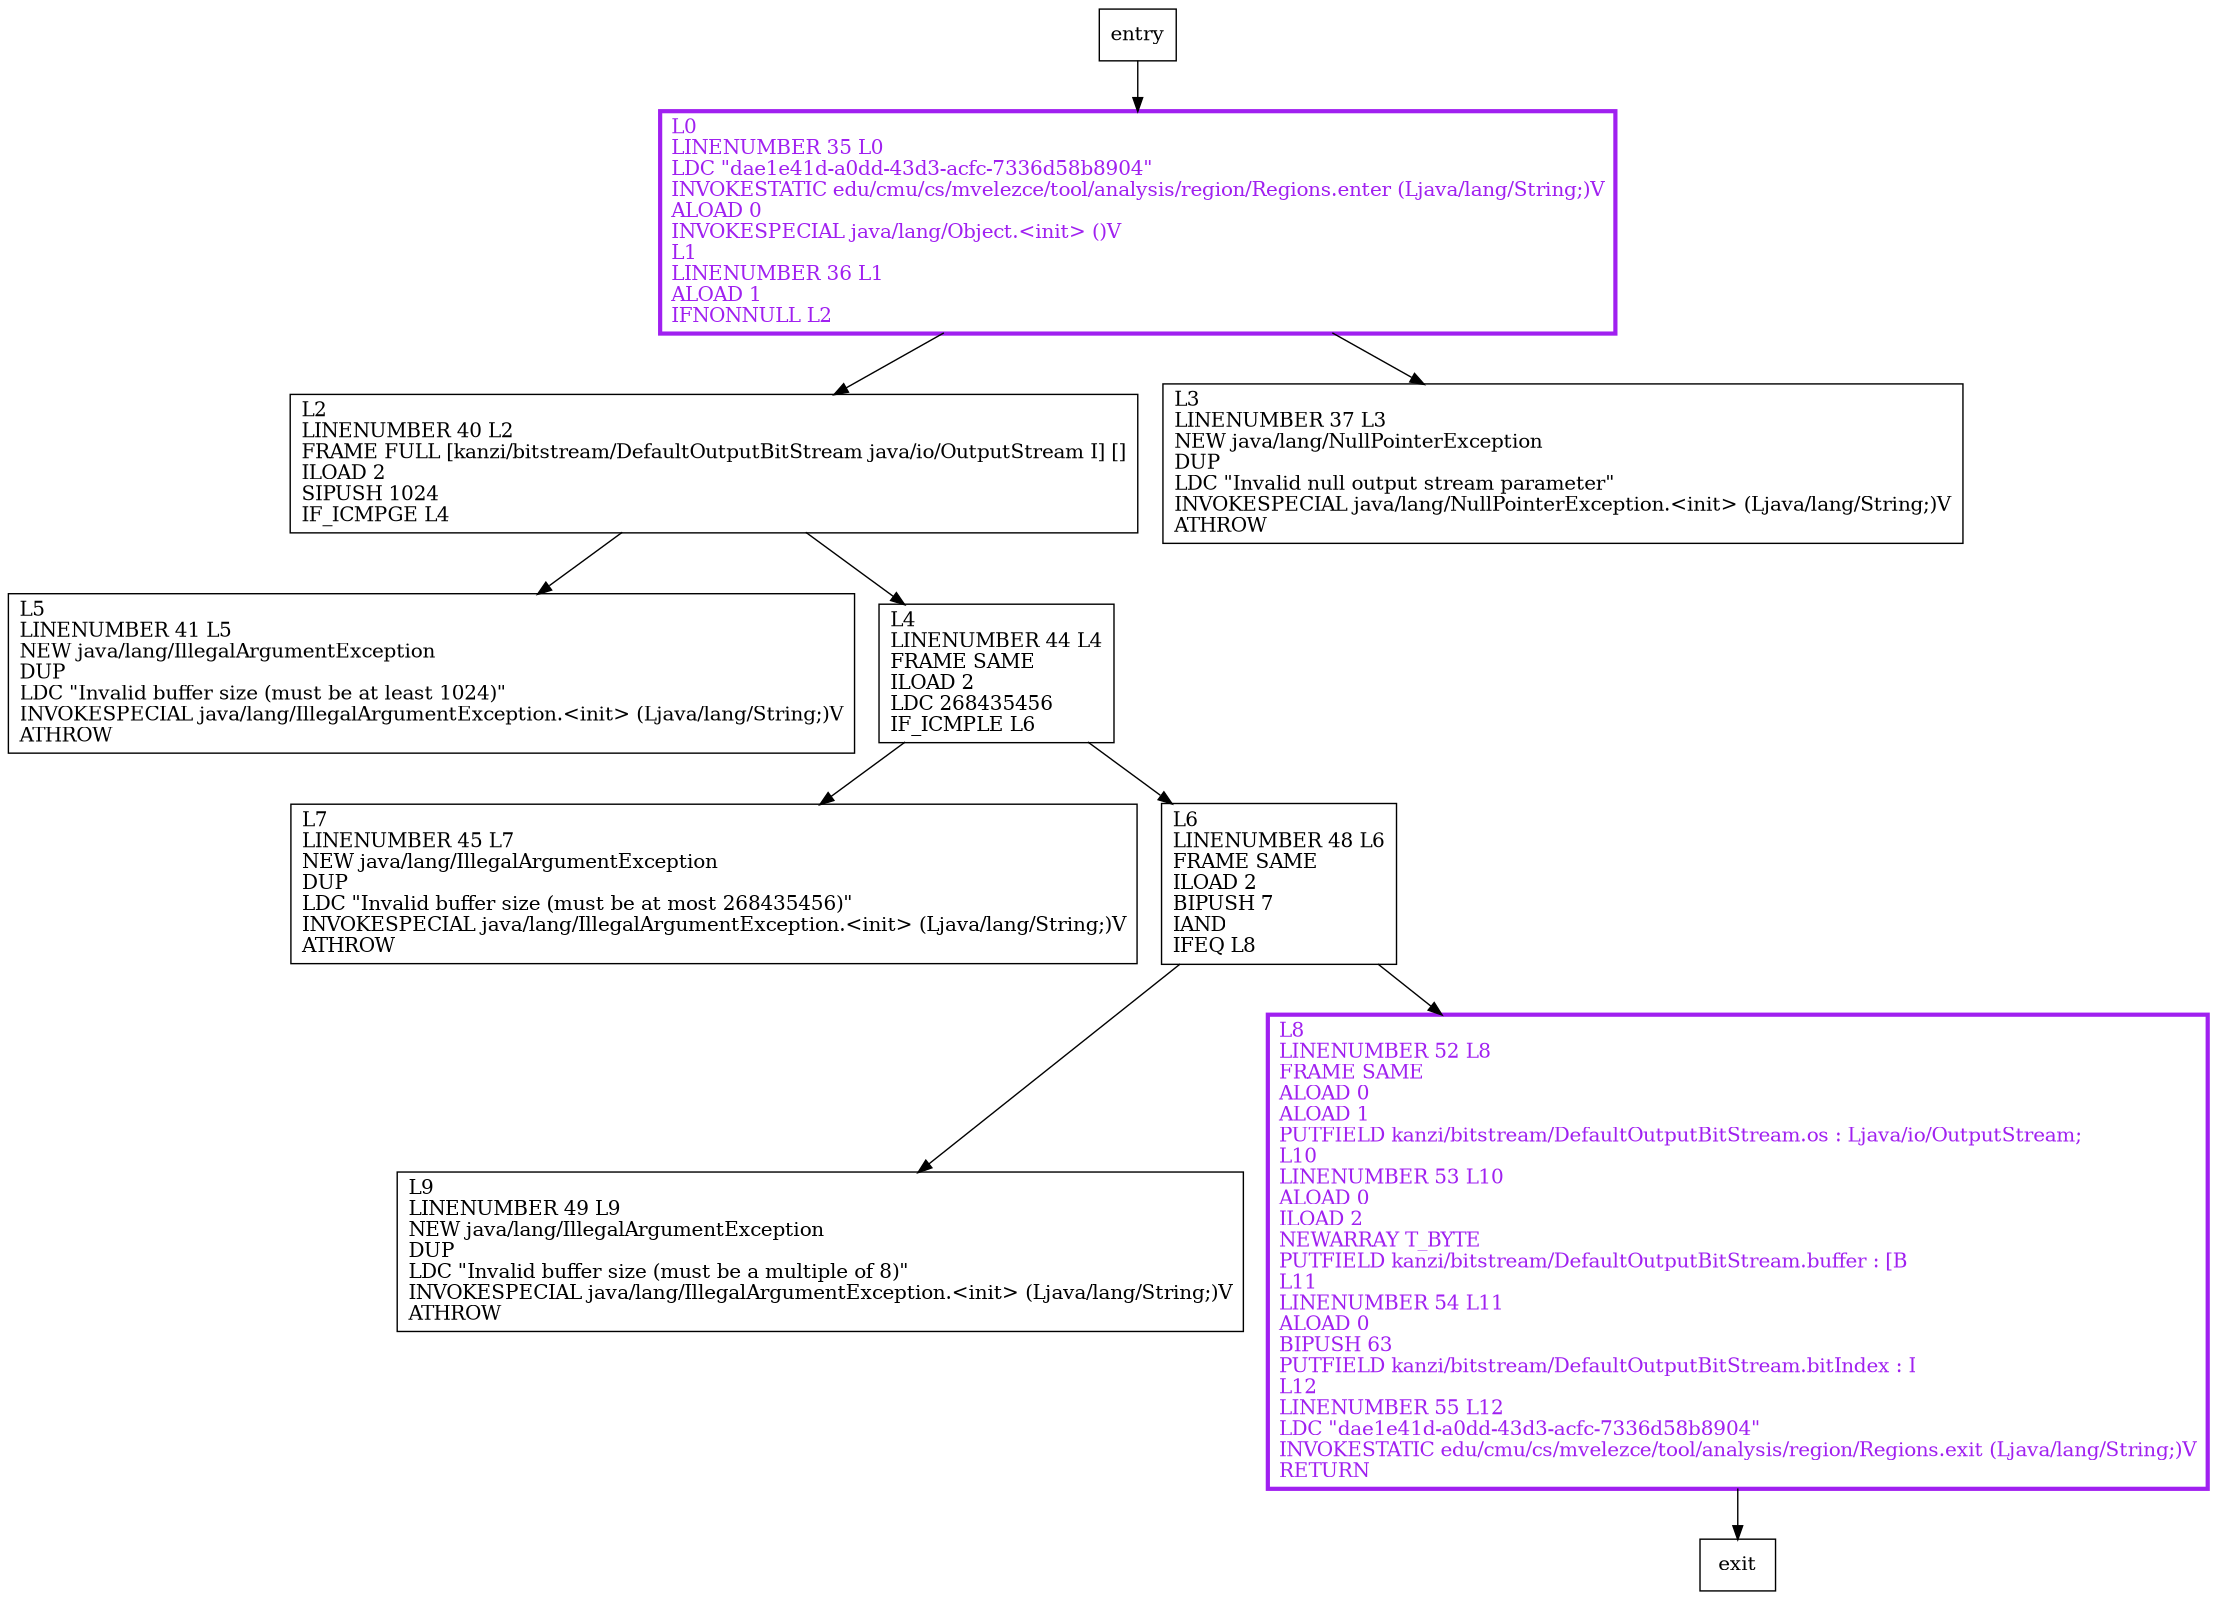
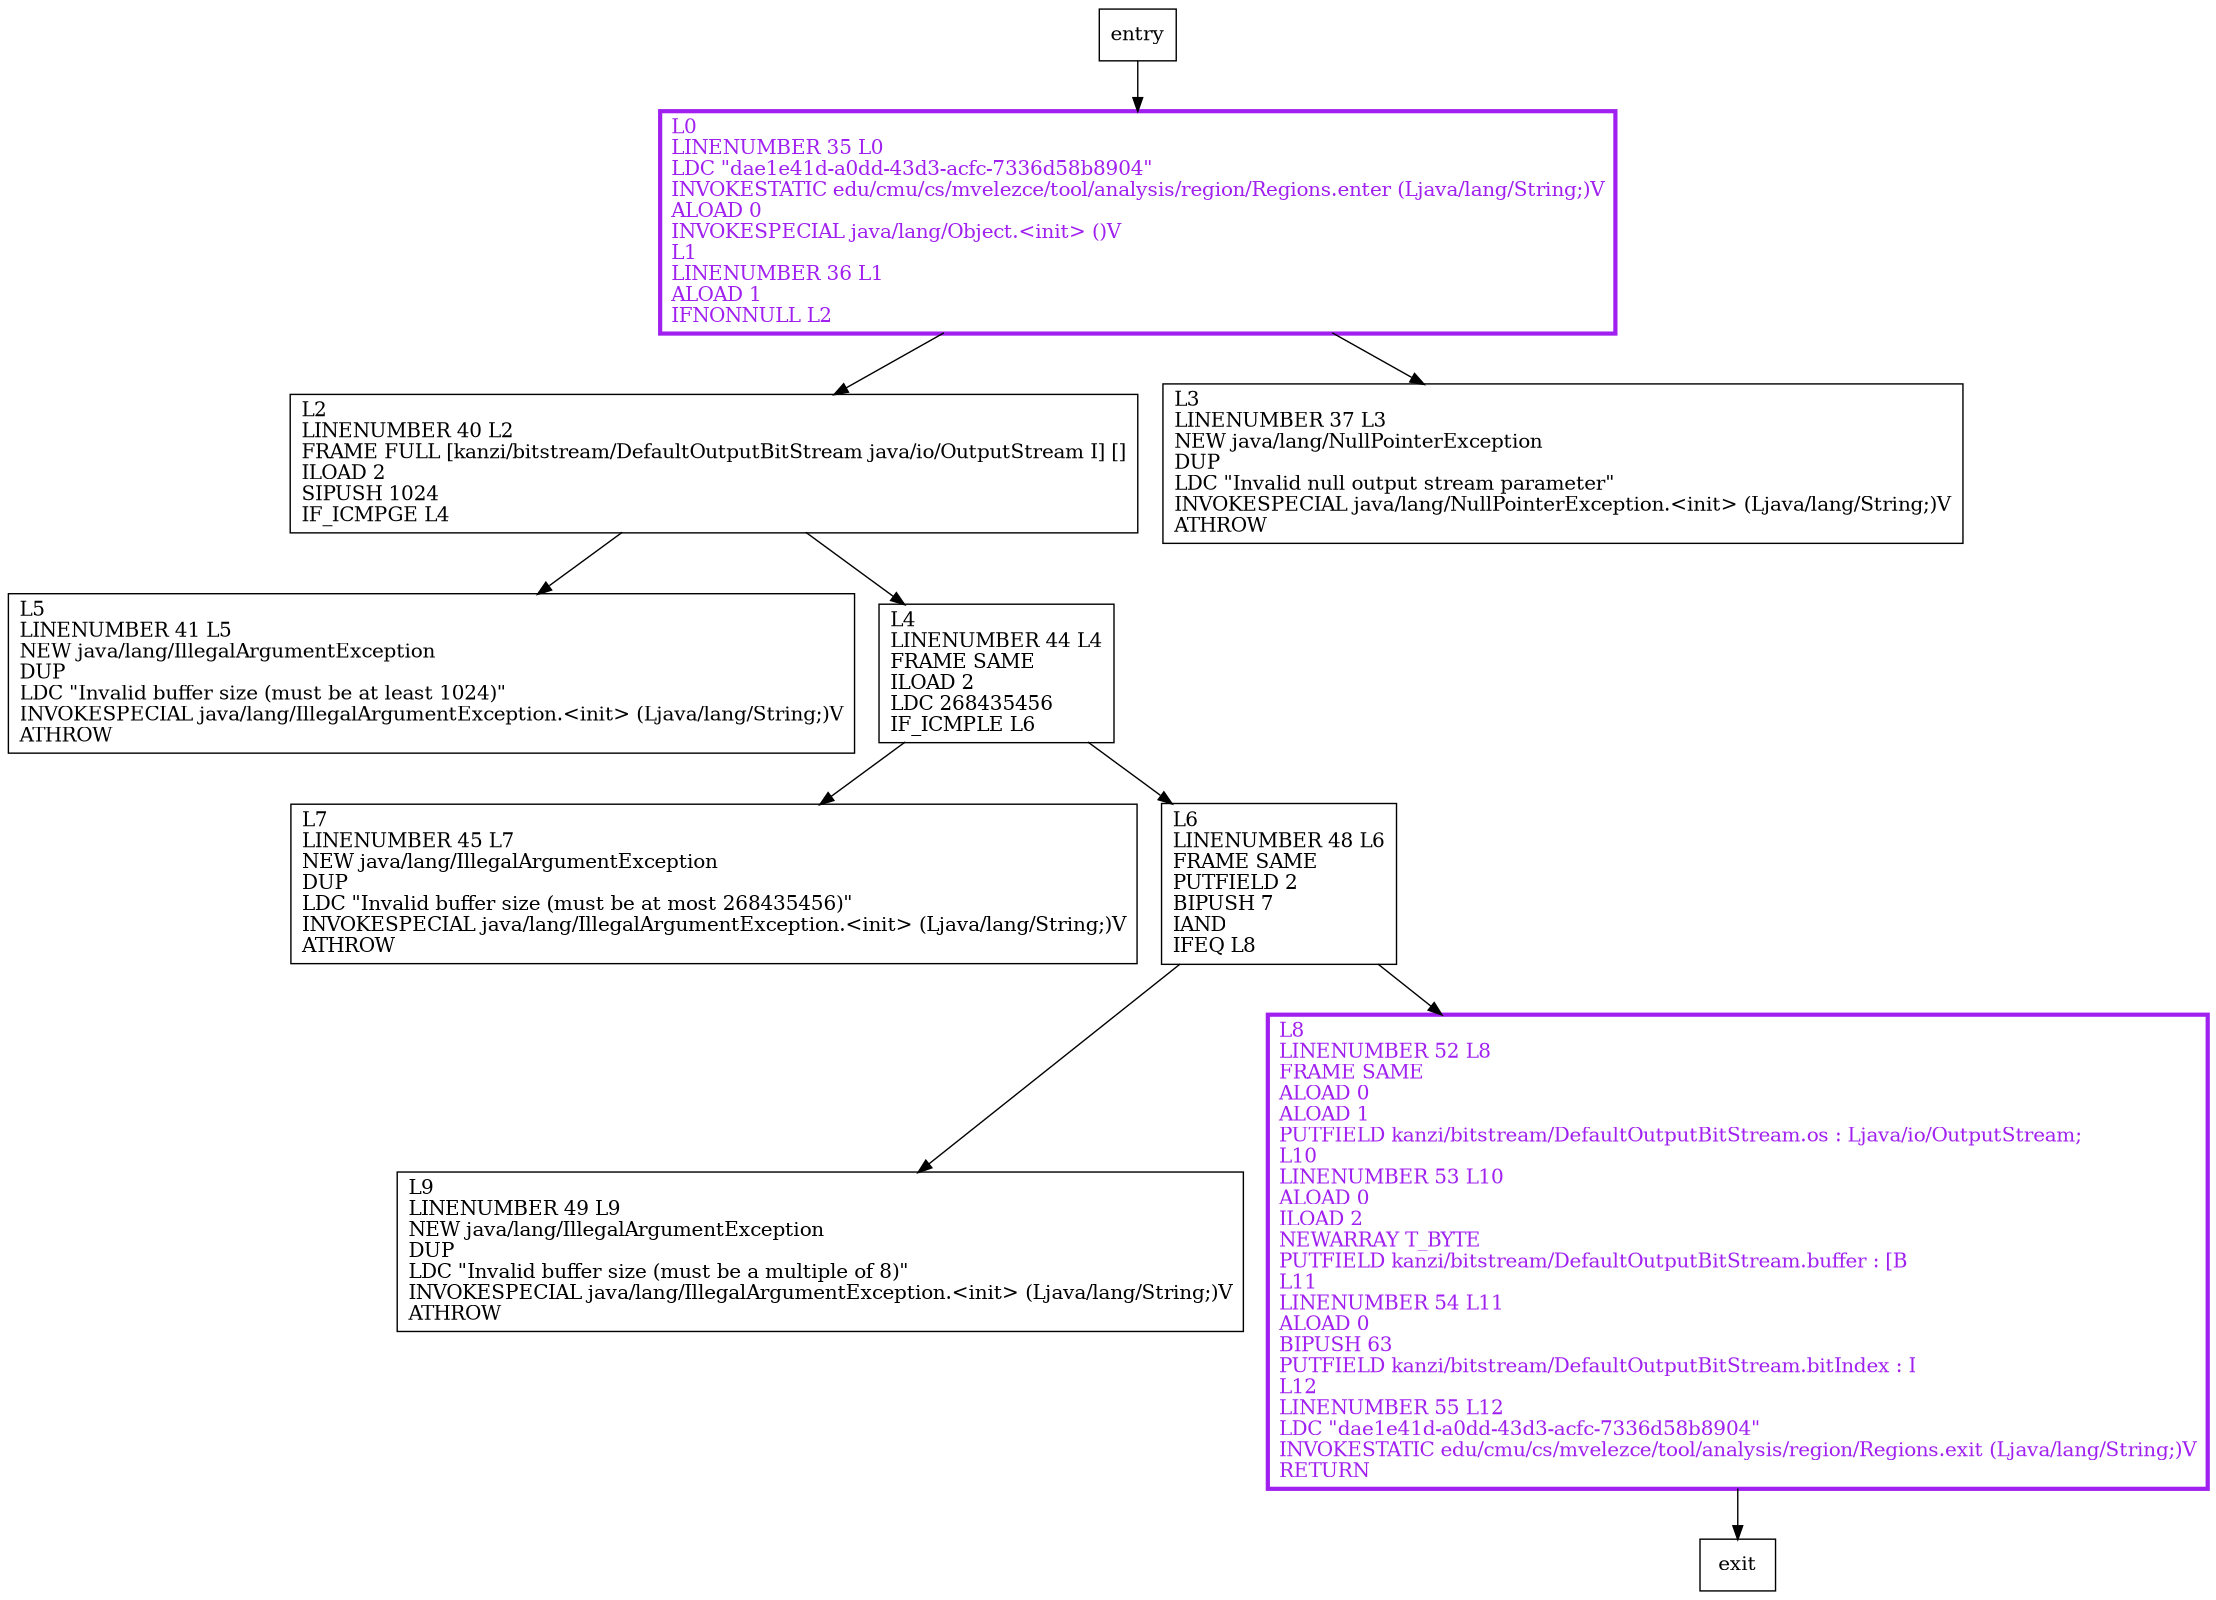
node "L6 LINENUMBER 48 L6 FRAME SAME ILOAD 2 BIPUSH 7 IAND IFEQ L8": label "L6 LINENUMBER 48 L6 FRAME SAME ILOAD 2 BIPUSH 7 IAND IFEQ L8" -> "L6 LINENUMBER 48 L6 FRAME SAME PUTFIELD 2 BIPUSH 7 IAND IFEQ L8"
